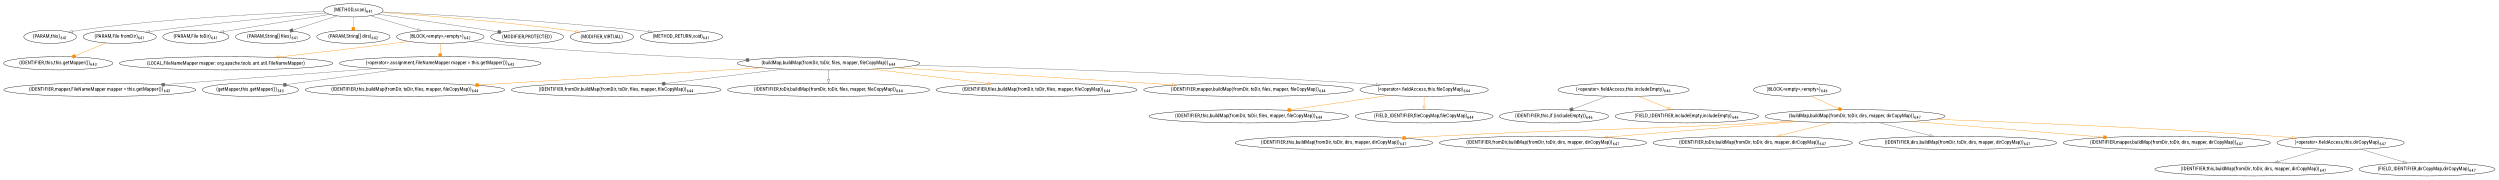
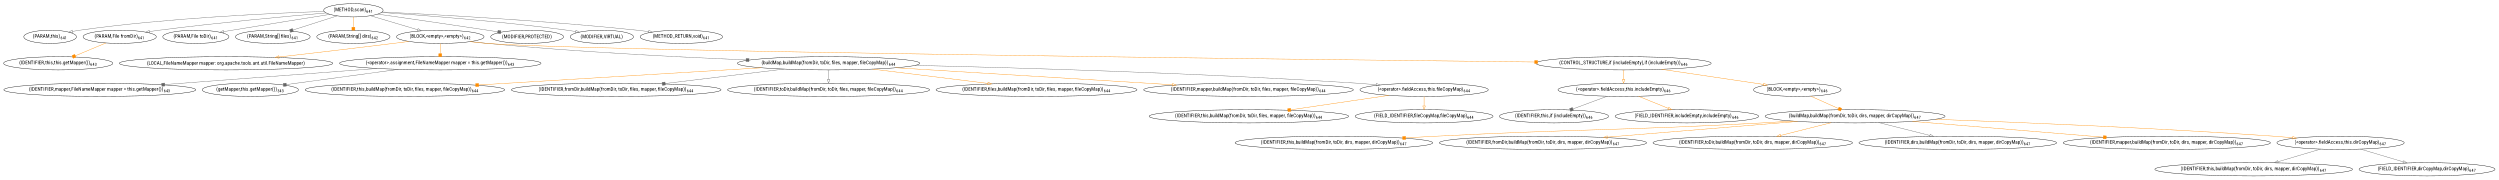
edge "(METHOD,scan)" -> "(MODIFIER,VIRTUAL)": color darkorange -> gray40
node "(CONTROL_STRUCTURE,if (includeEmpty),if (includeEmpty))": added
